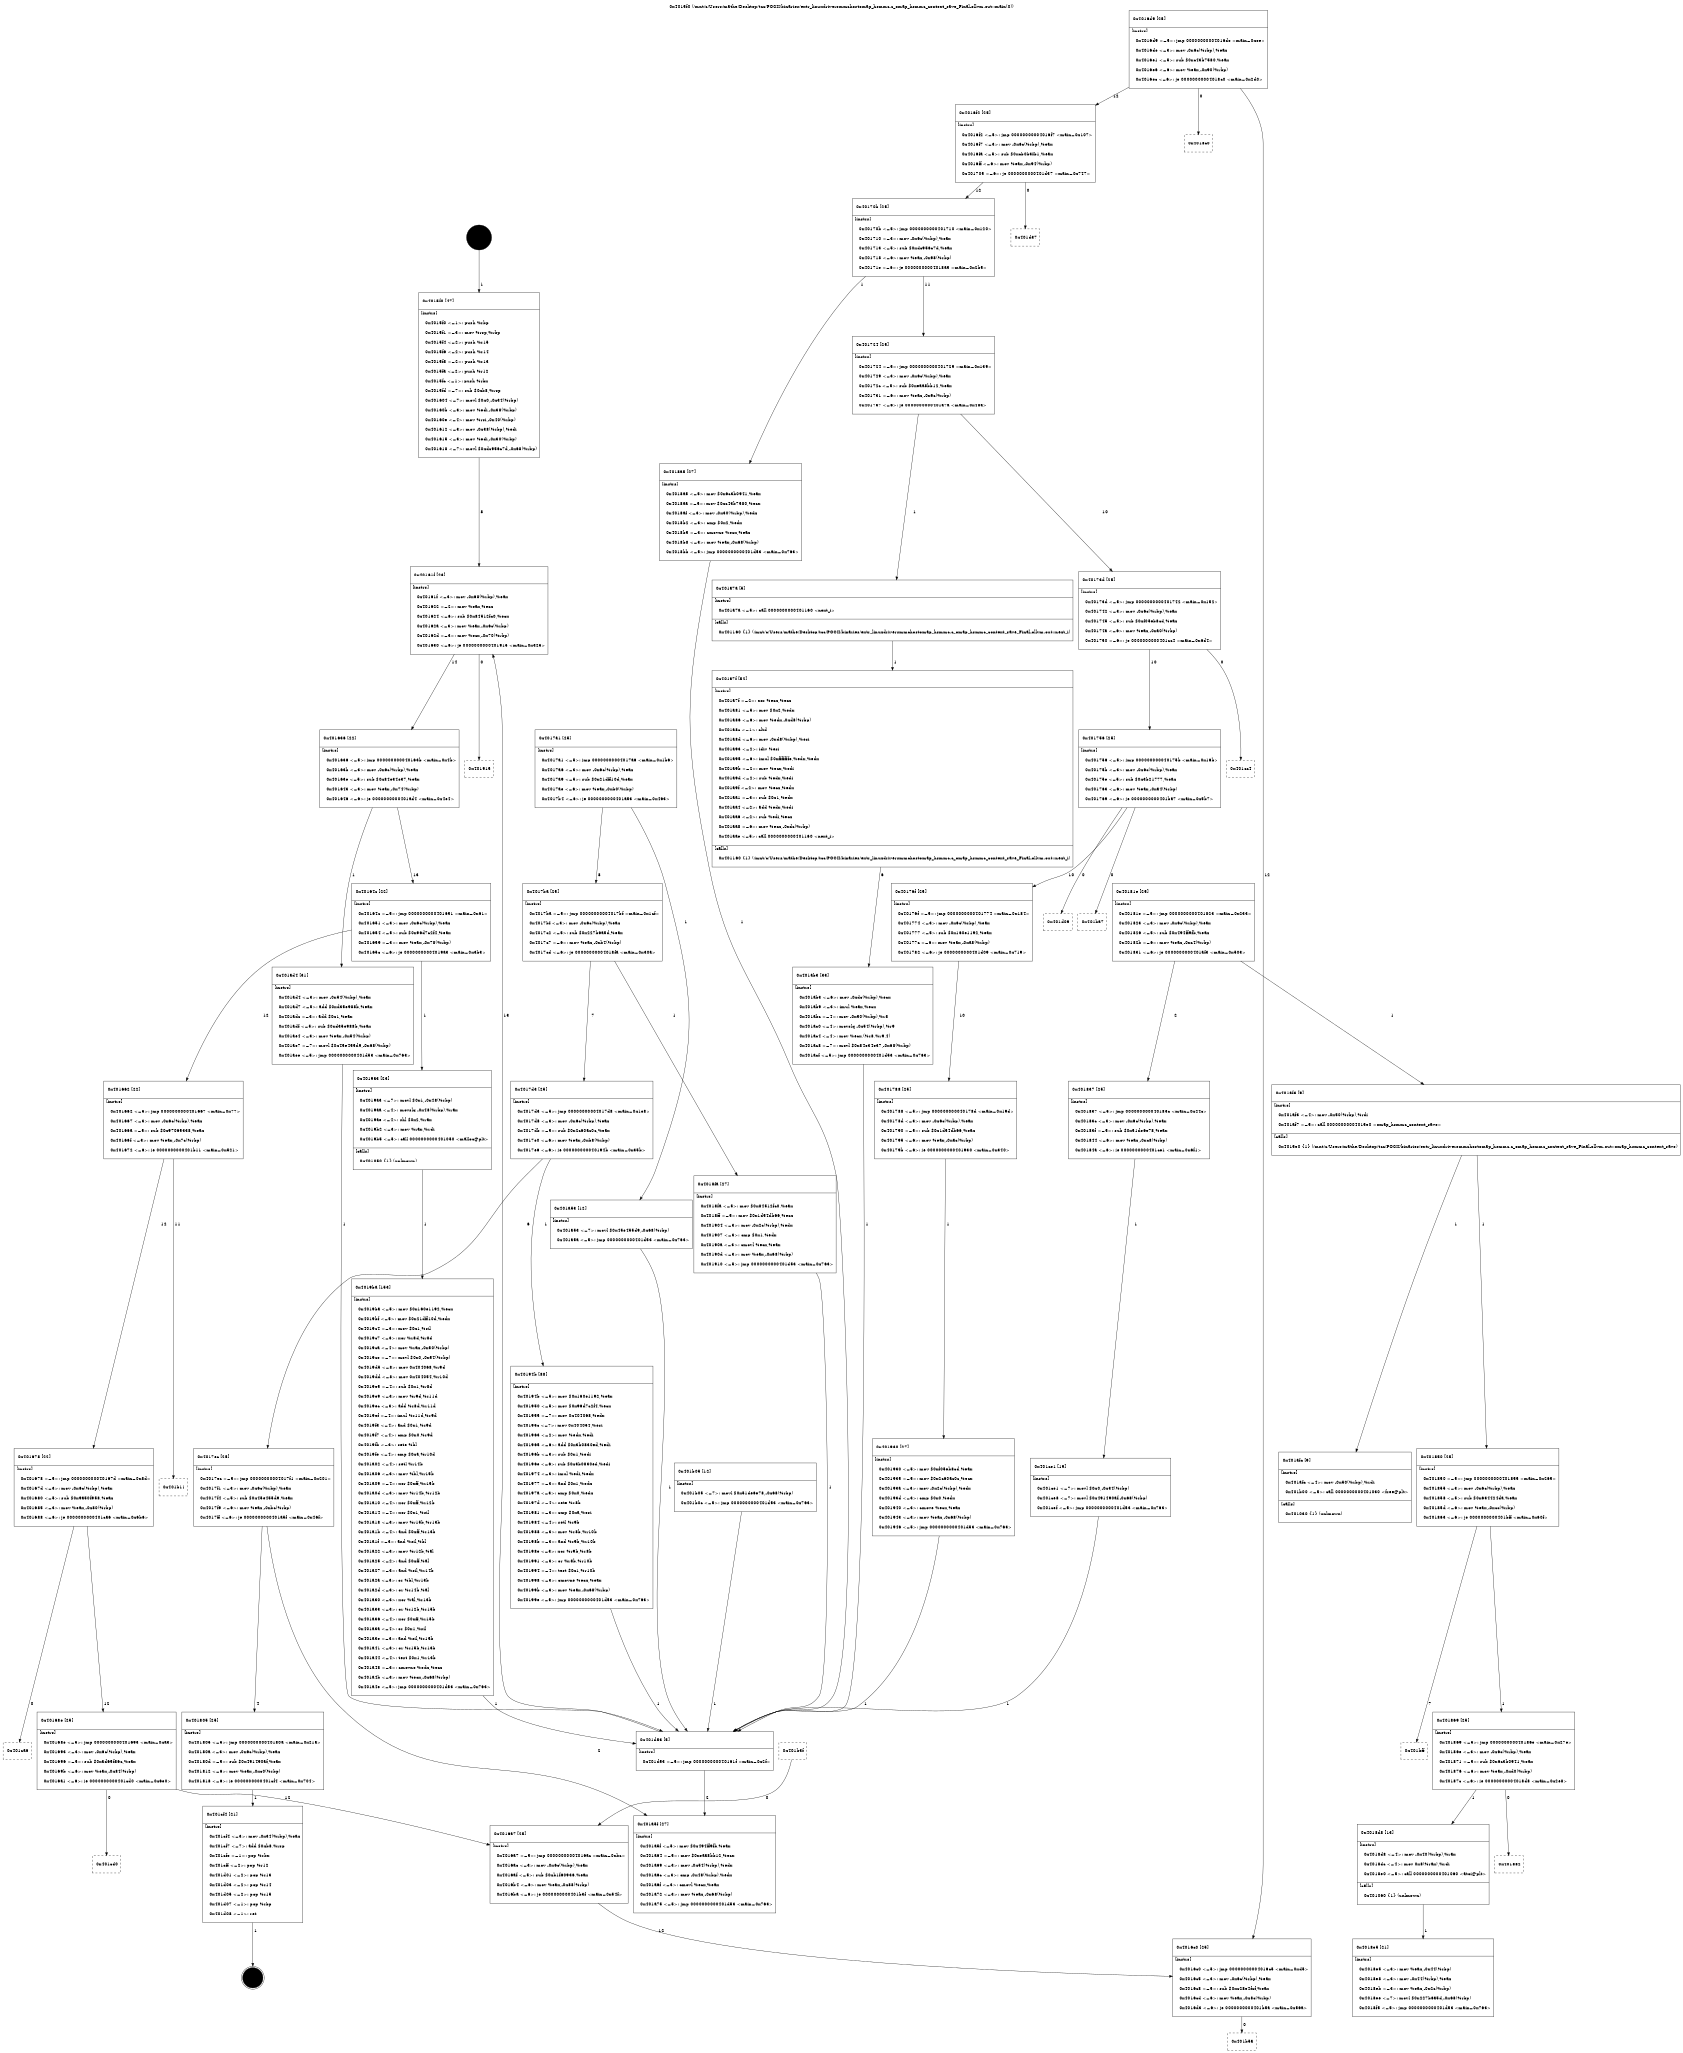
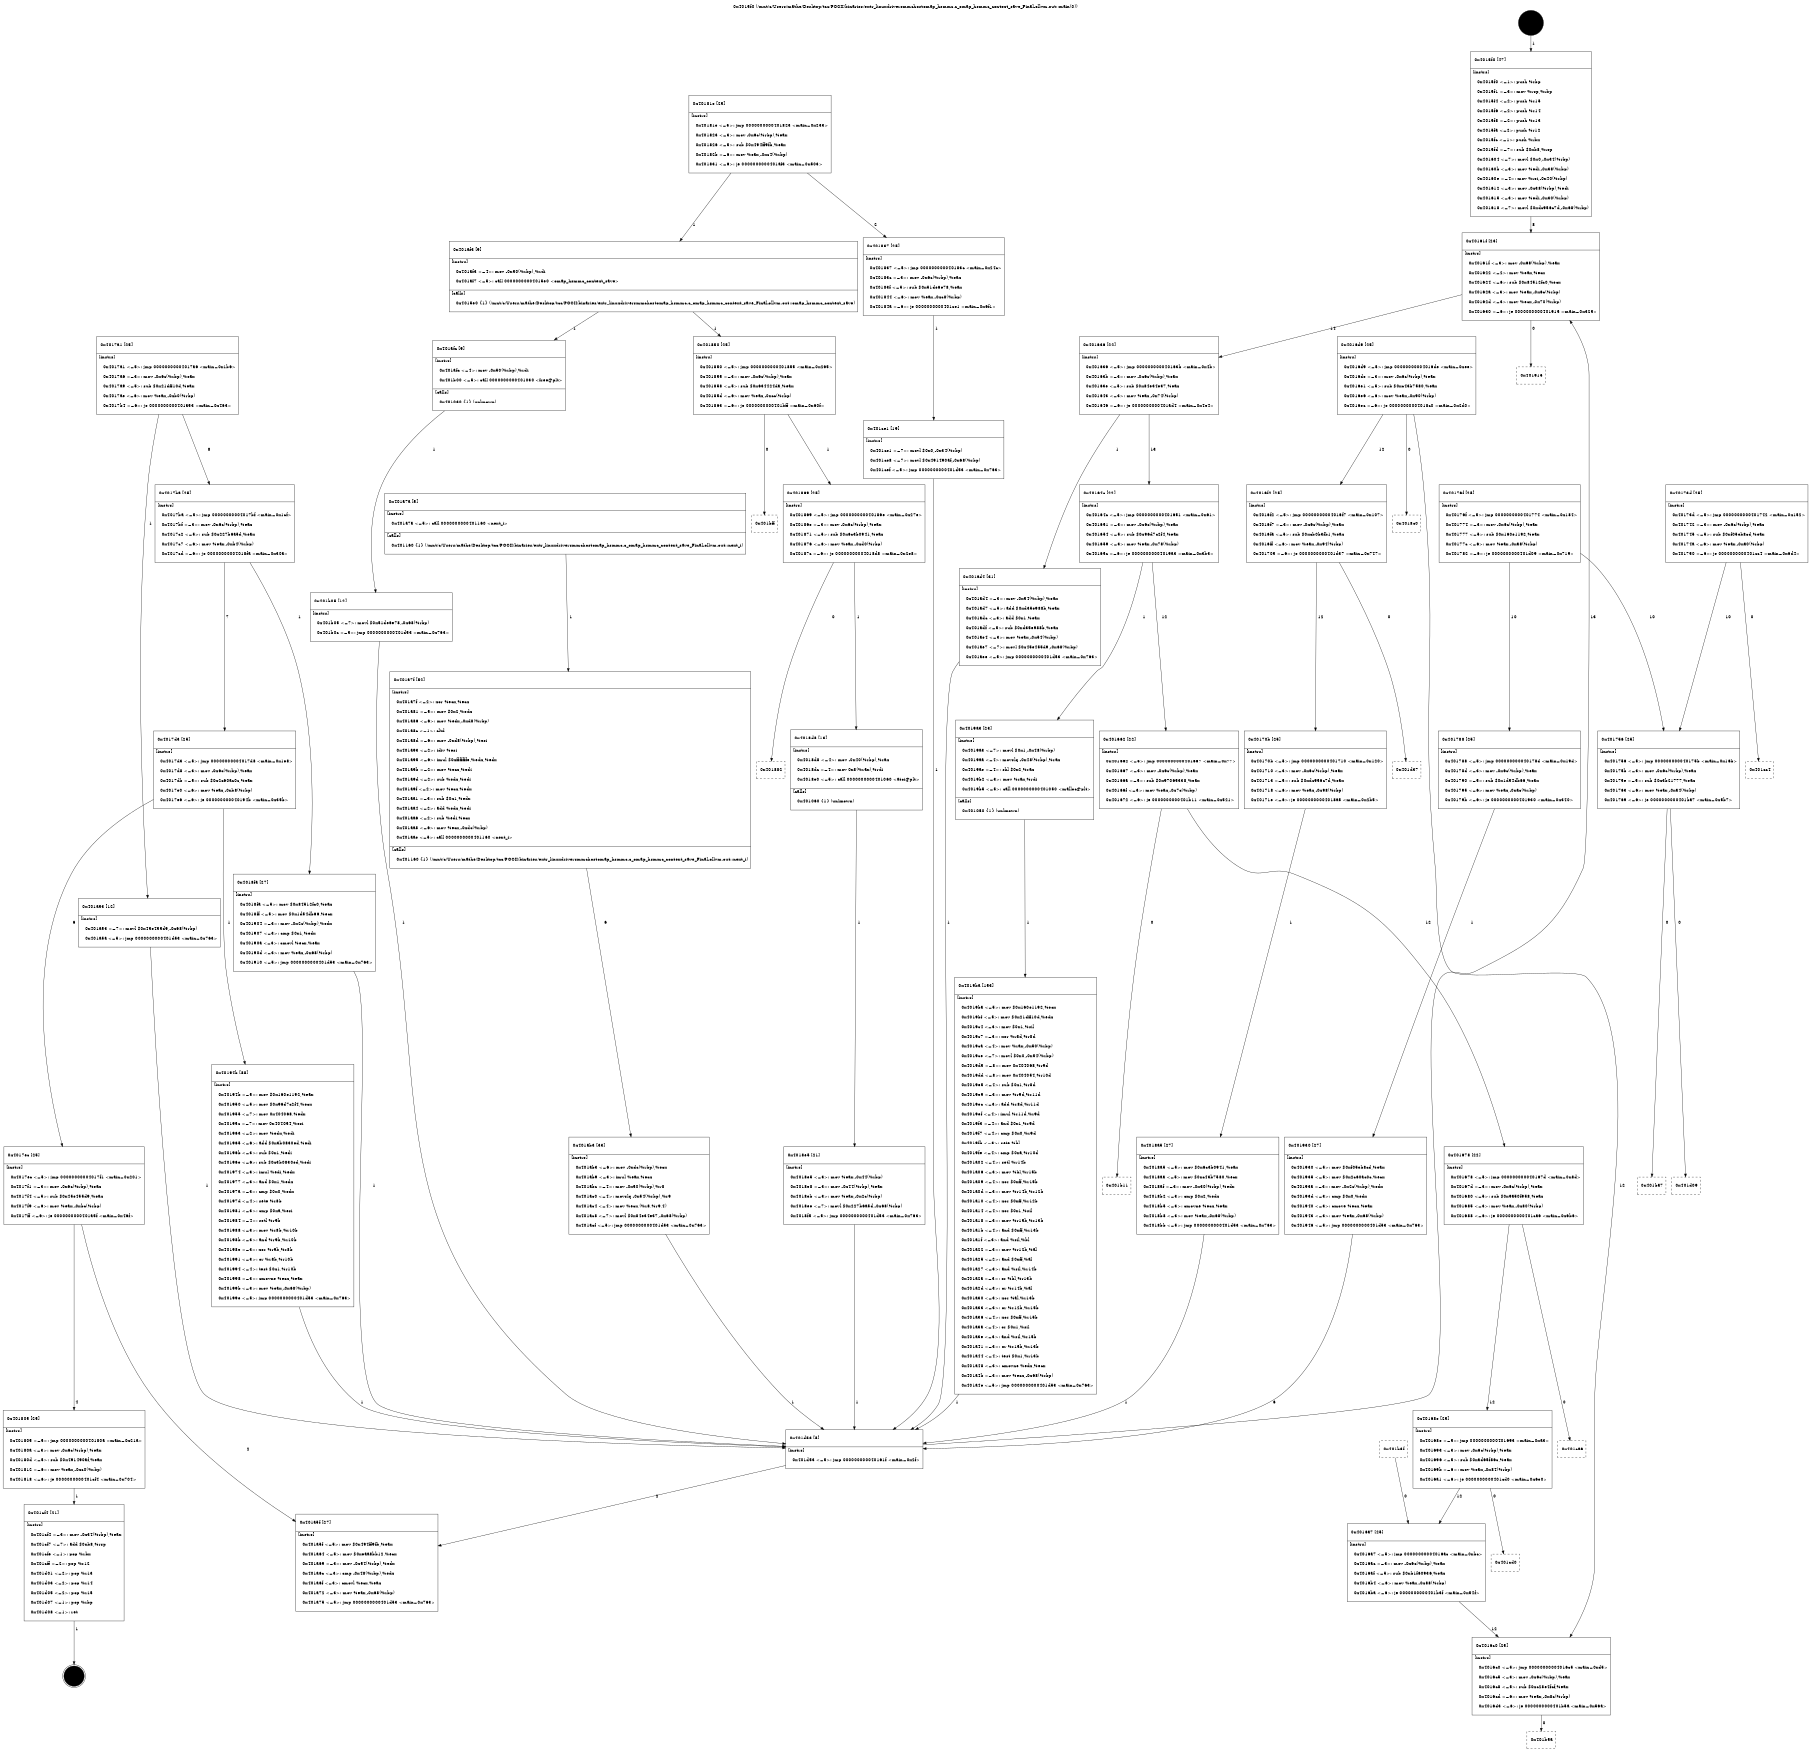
node "0x401724 [25]": removed
edge "0x401afc [9]" -> "0x401b05 [12]": added, label "1"
edge "0x401756 [25]" -> "0x40176f [25]": reversed
edge "0x401662 [22]" -> "0x401b11": label " 11" -> " 0"
edge "0x4018e5 [21]" -> "0x401d53 [5]": added, label "1"
edge "0x401930 [27]" -> "0x401d53 [5]": label " 1" -> " 6"
edge "0x401850 [25]" -> "0x401bff": label " 7" -> " 0"
